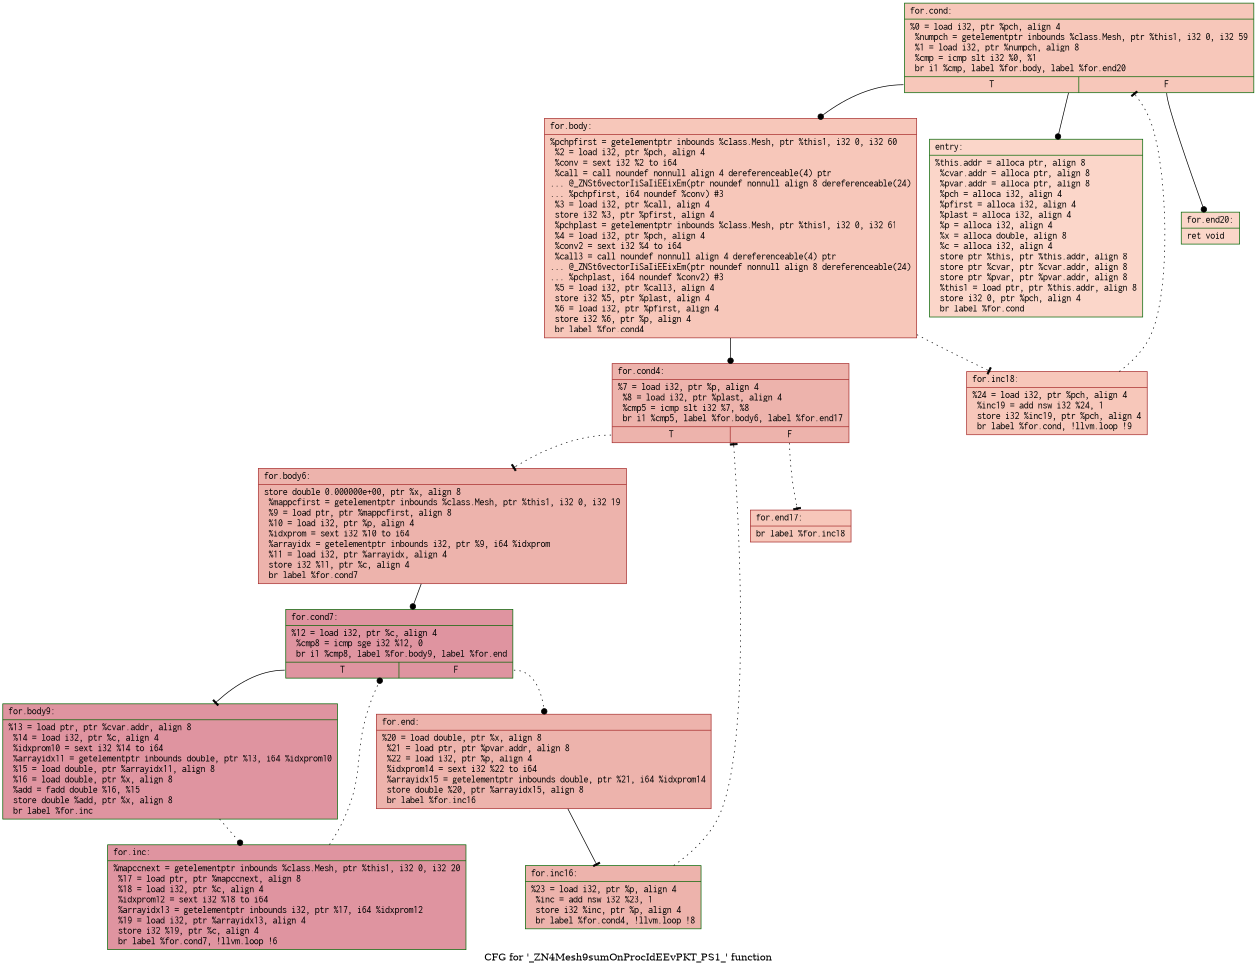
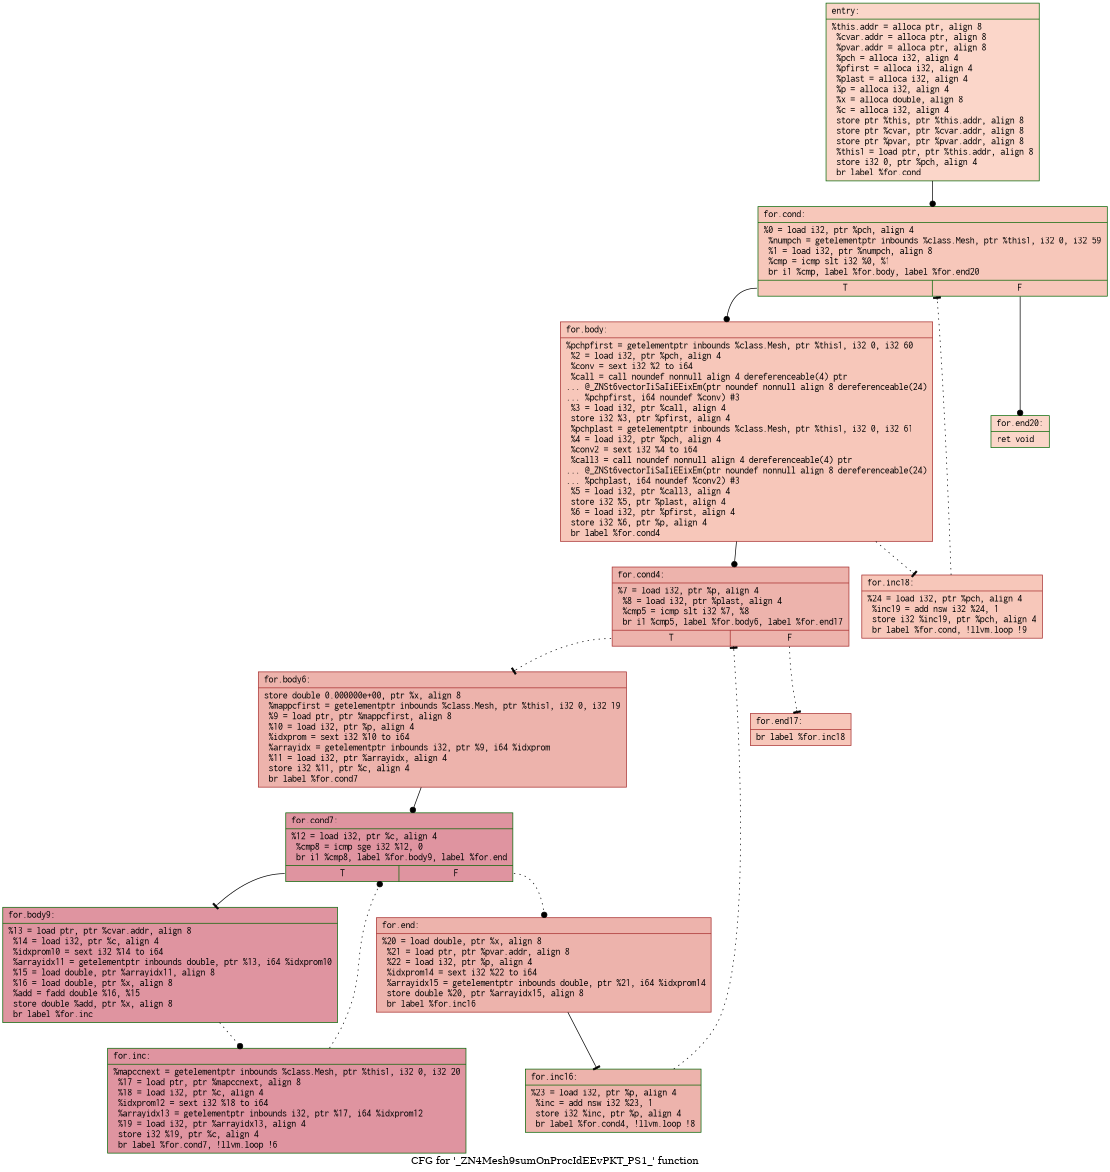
edge "for.cond:" -> "entry:": reversed
